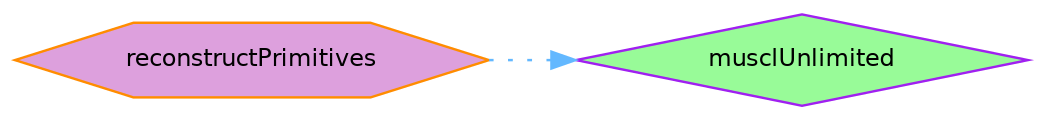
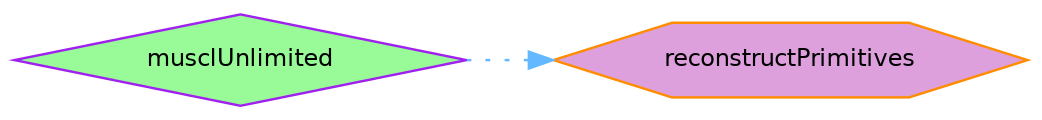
edge "reconstructPrimitives" -> "musclUnlimited": reversed
